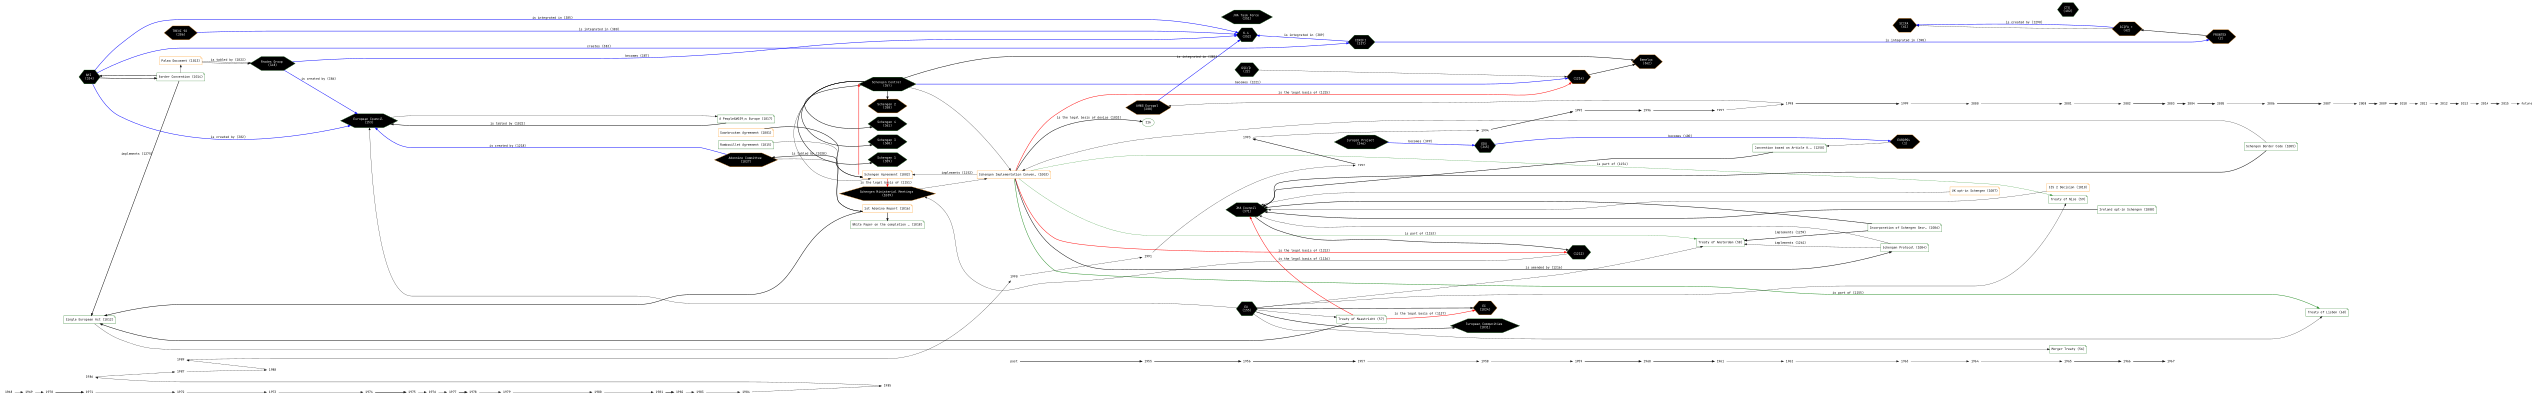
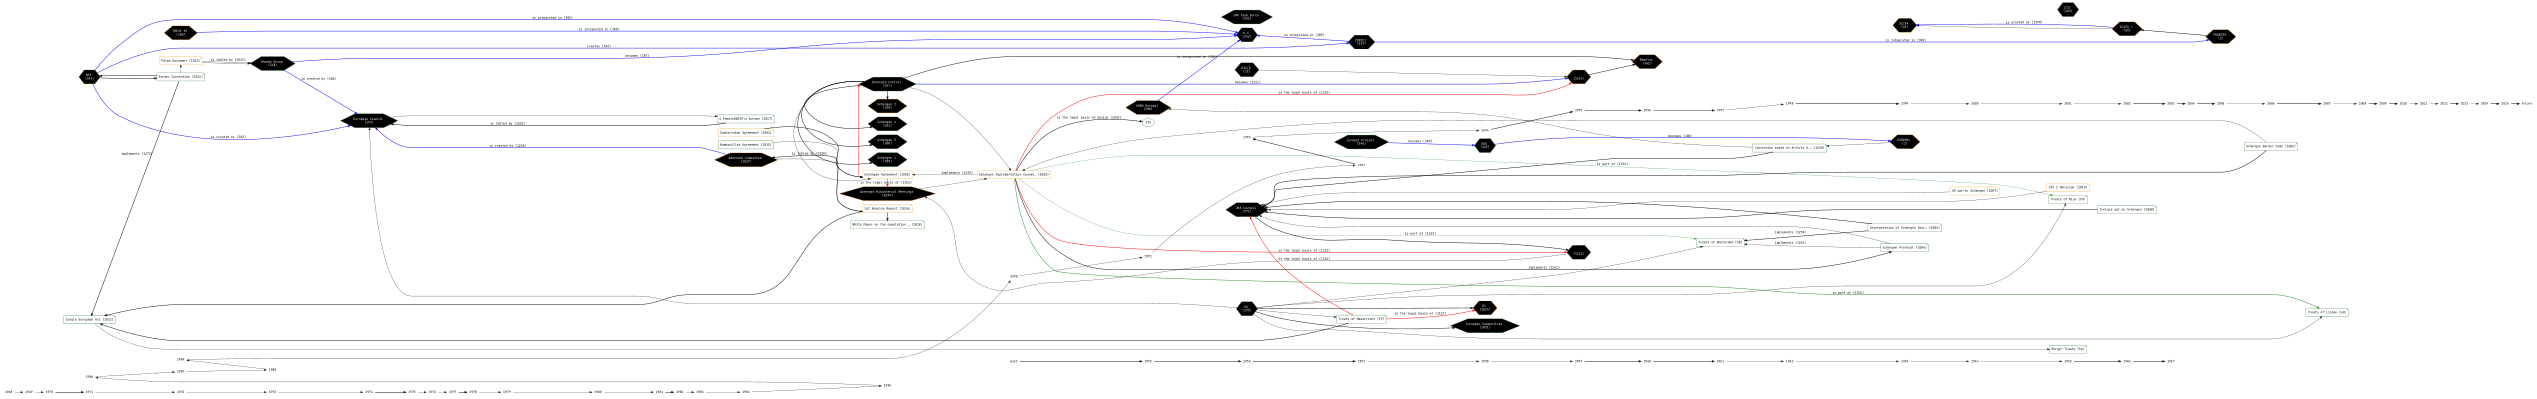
edge "1998" -> "AHWG Europol (208)": now "Convention based on Article K.… (1250)" -> "AHWG Europol (208)"
edge "2015" -> "future": style solid -> bold
edge "Schengen Implementation Conven… (1003)" -> "Schengen Protocol (1004)": label " is amended by (1216)" -> " implements (1261)"
